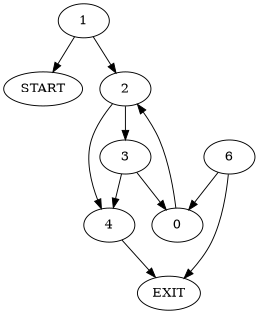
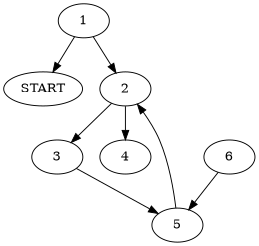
edge "3" -> "4": removed
node "0": label "0" -> "5"
node "EXIT": removed
